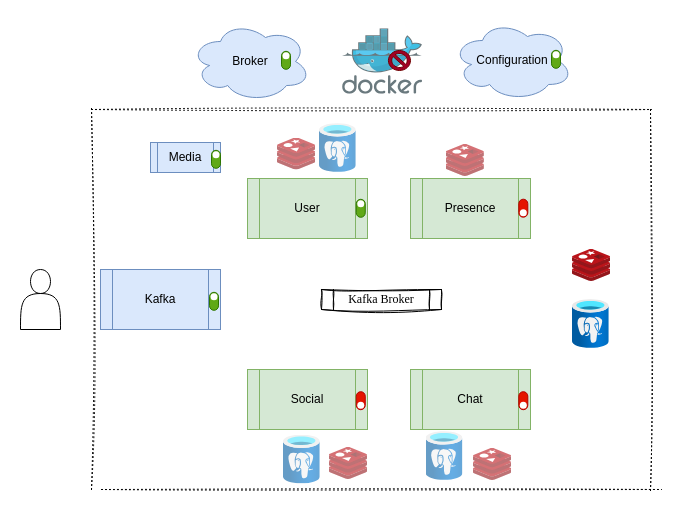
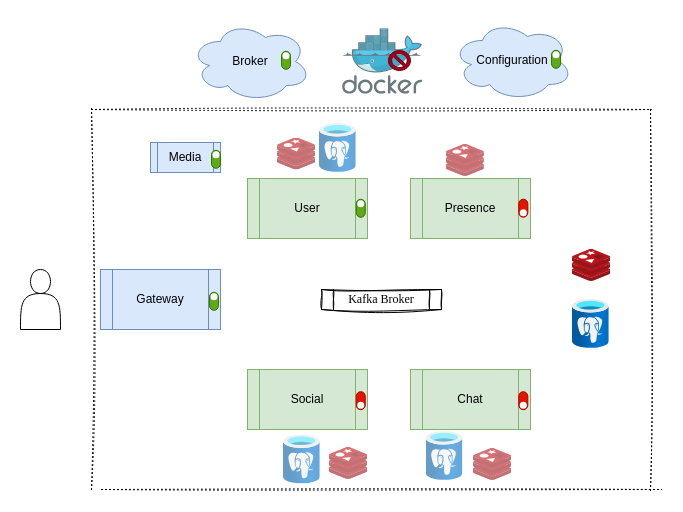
node "Kafka": label "Kafka" -> "Gateway"
